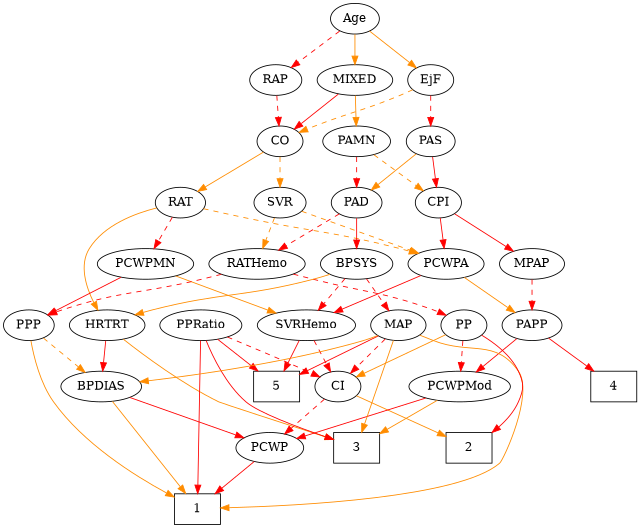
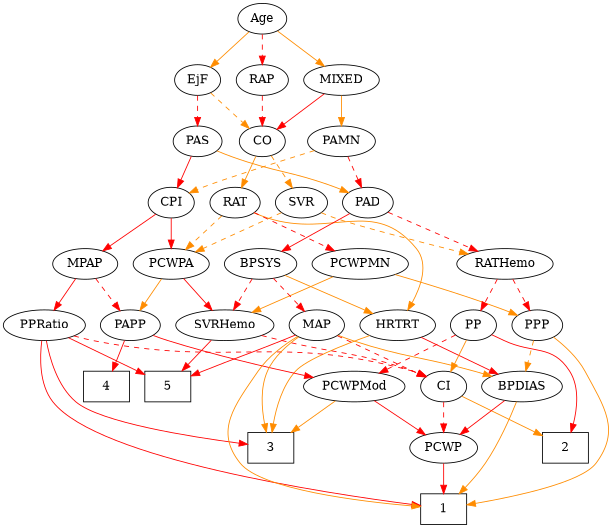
edge "MPAP" -> "PPRatio": added
edge "PCWPMN" -> "PPP": color red -> darkorange
